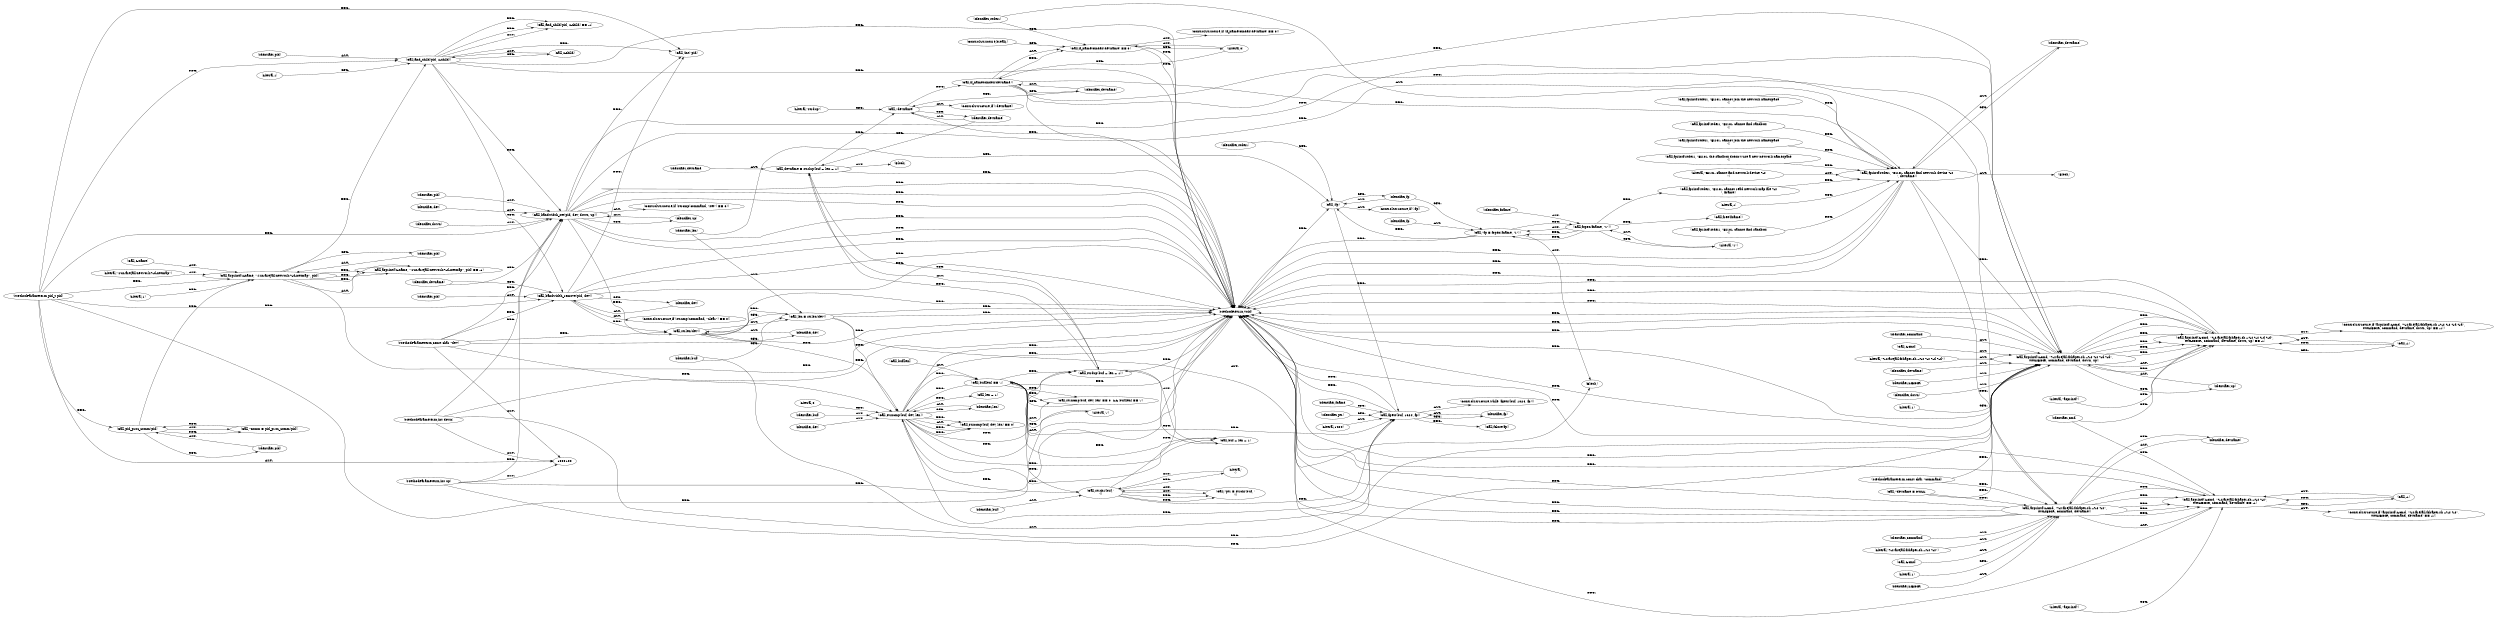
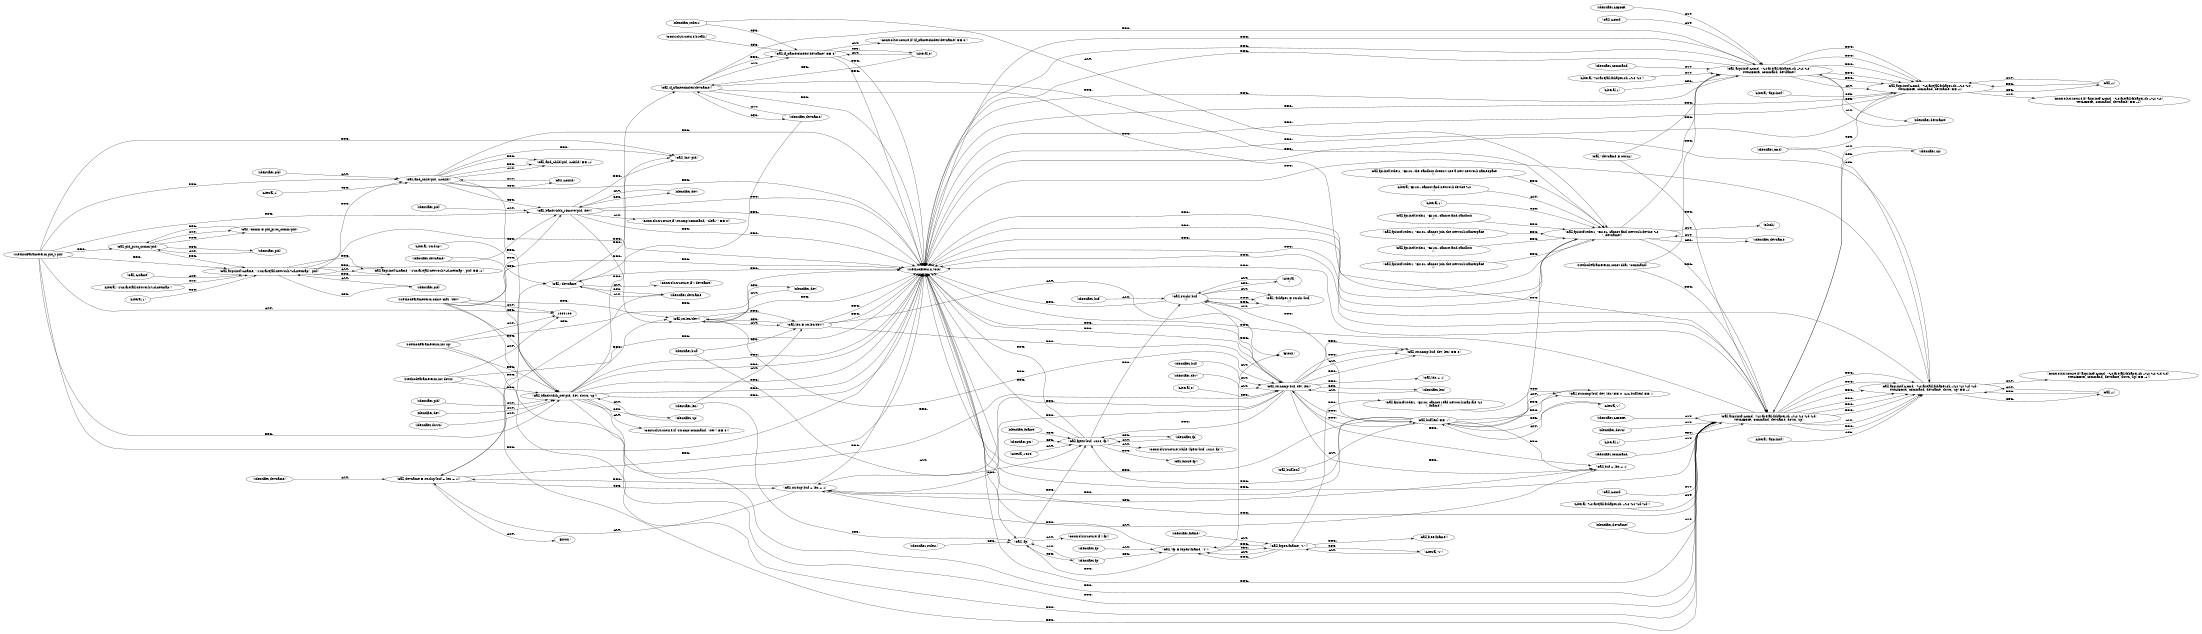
node "(Call,*ptr = strchr(buf, ' '))": label "(Call,*ptr = strchr(buf, ' '))" -> "(Call,*fshaper = strchr(buf, ' '))"
edge "(Call,strchr(buf, ' '))" -> "(Call,fgets(buf, 1024, fp))": reversed
